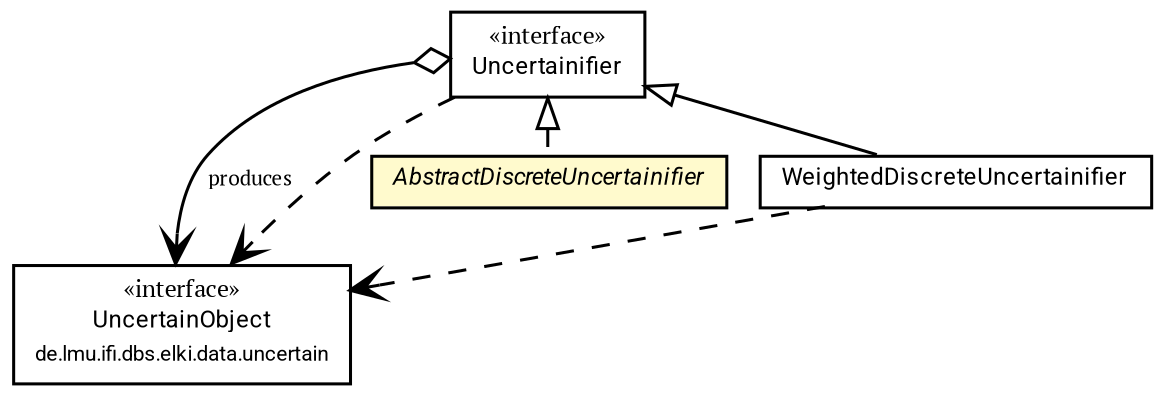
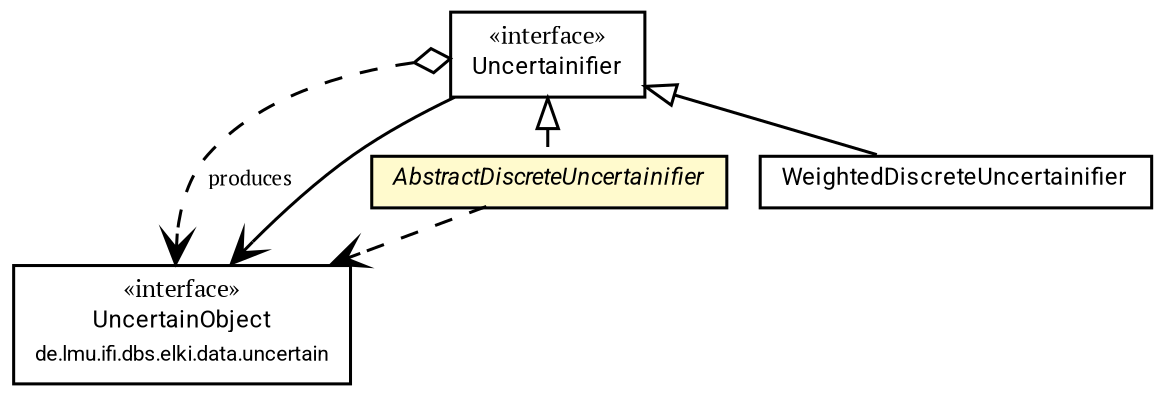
edge "Uncertainifier" -- "UncertainObject": style solid -> dashed
edge "Uncertainifier" -> "UncertainObject": style dashed -> solid
edge "WeightedDiscreteUncertainifier" -> "UncertainObject": now "AbstractDiscreteUncertainifier" -> "UncertainObject"
